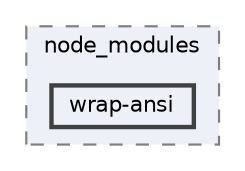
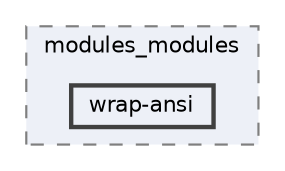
cluster "node_modules": label "node_modules" -> "modules_modules"
